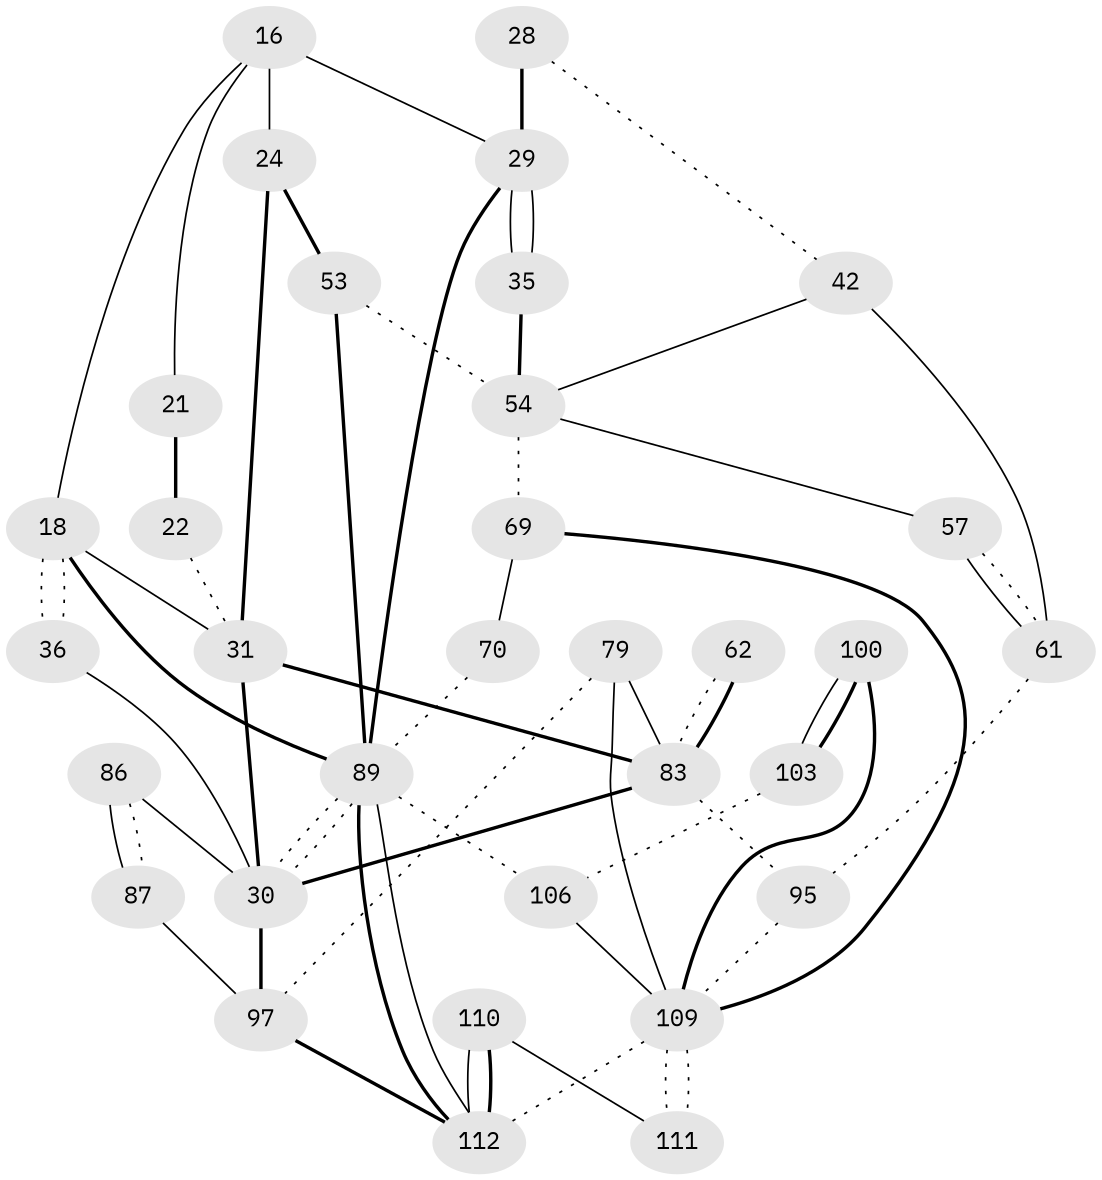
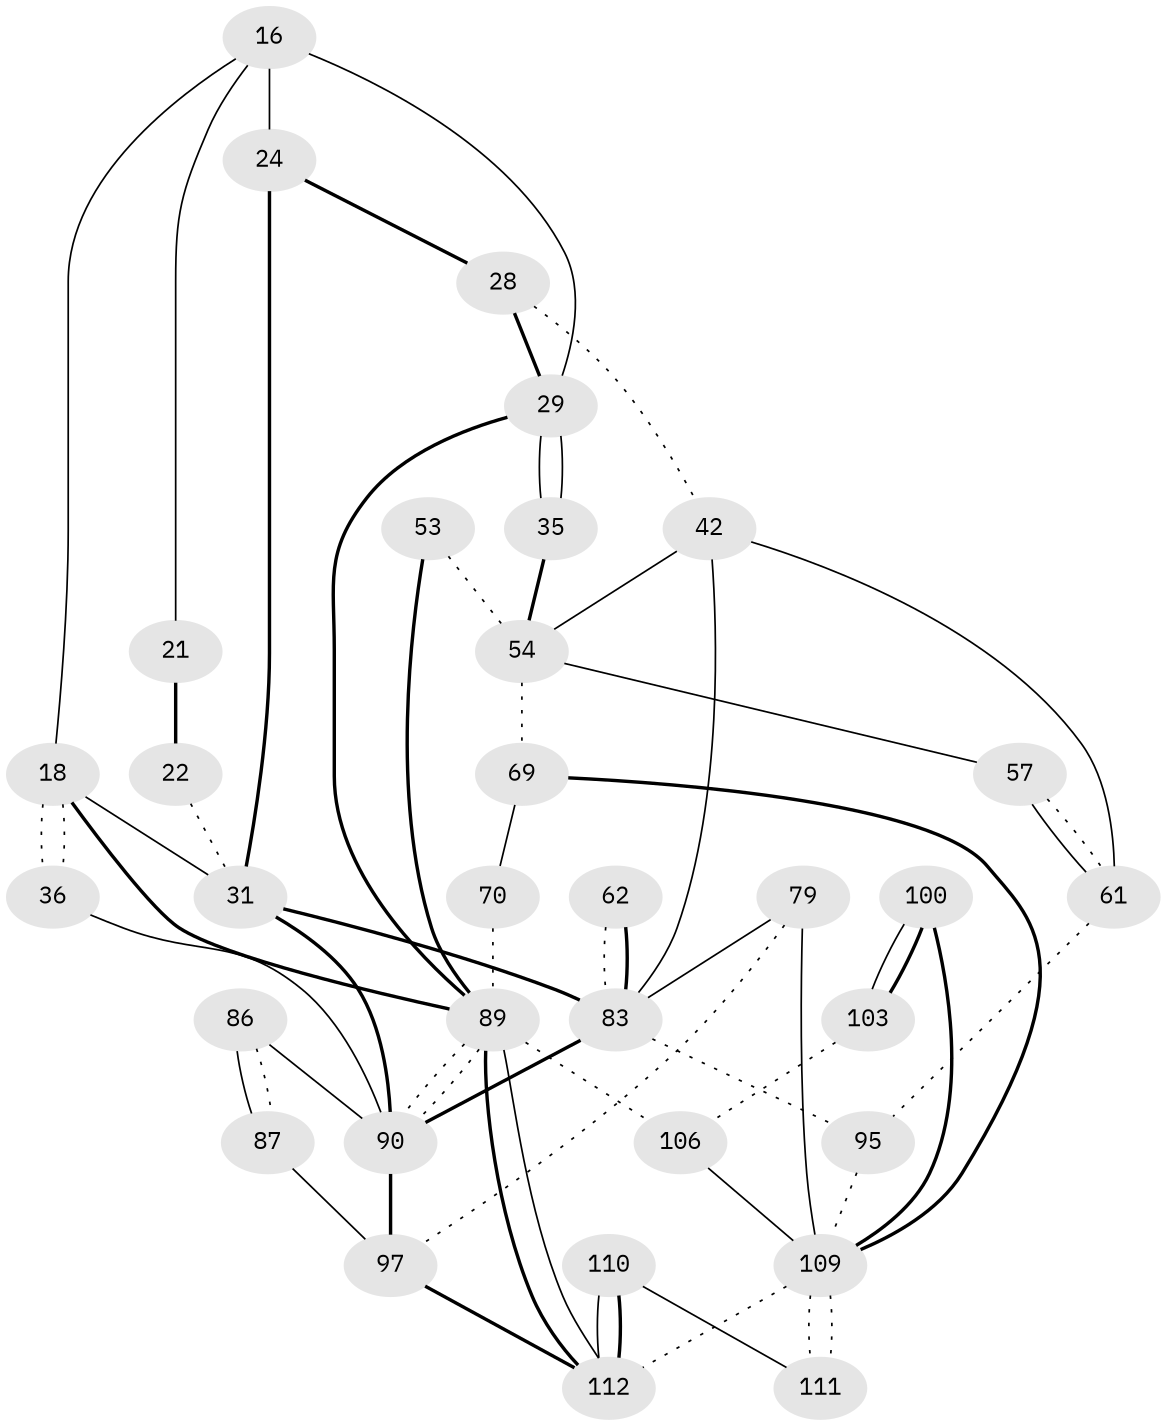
edge "24" -- "53": now "24" -- "28"
edge "42" -- "83": added
node "30": label "30" -> "90"
